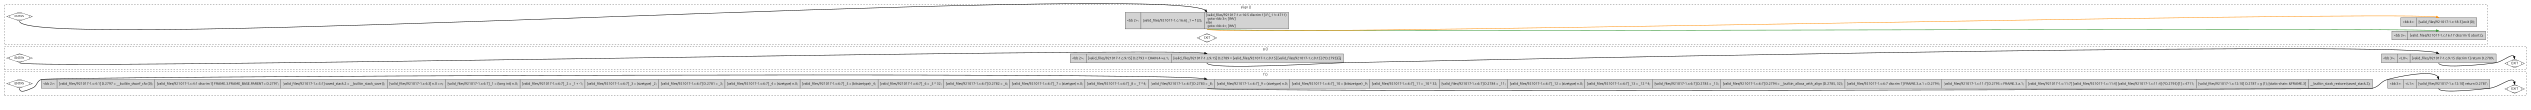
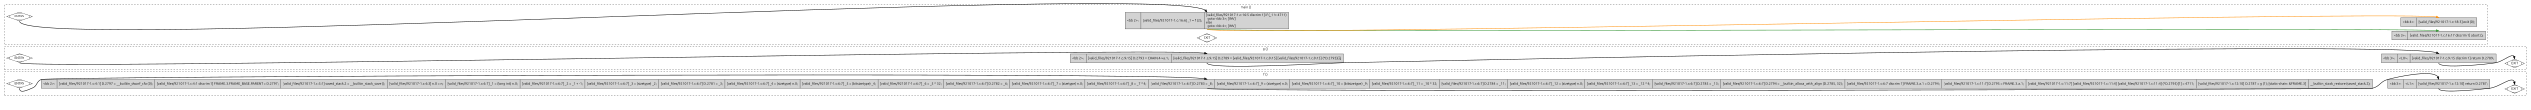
cluster "align ()": label "align ()" -> "main ()"
